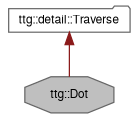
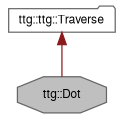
node "ttg::detail::Traverse": label "ttg::detail::Traverse" -> "ttg::ttg::Traverse"
